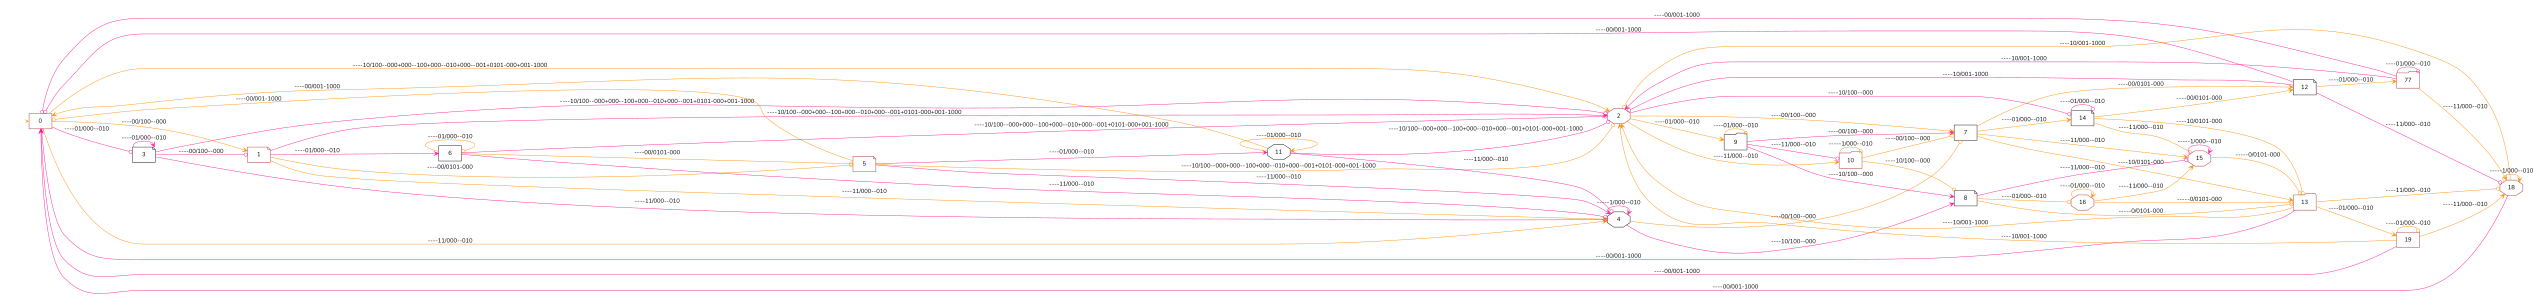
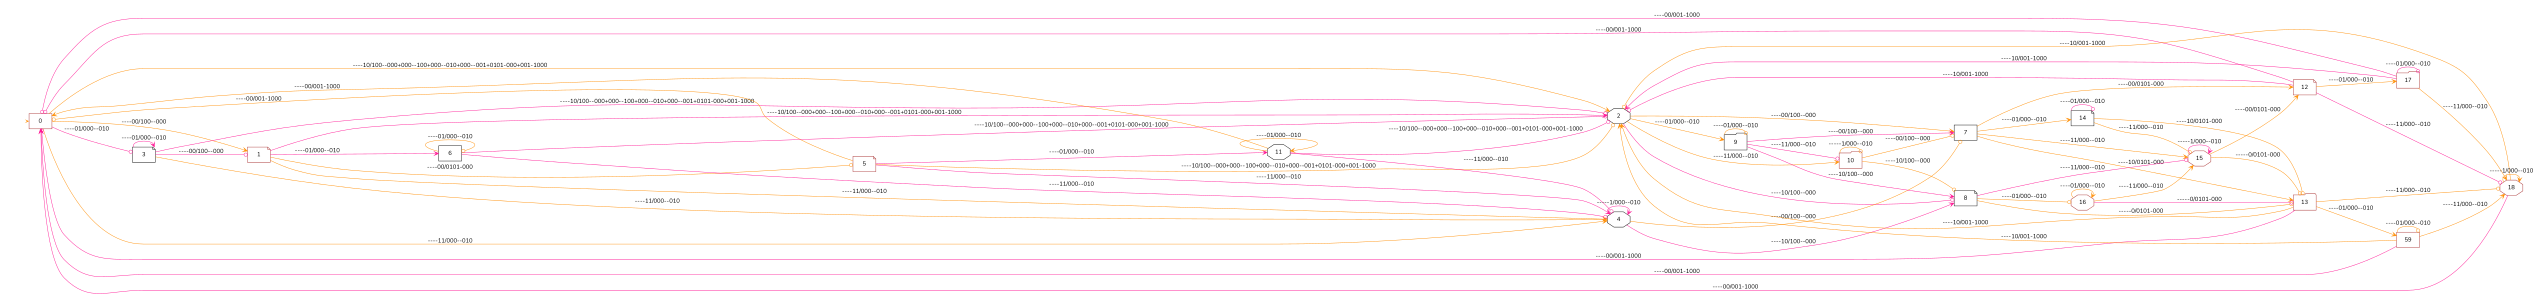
node "77": label "77" -> "17"
node "12": color black -> brown
edge "2" -> "14": now "2" -> "8"
edge "14" -> "12": now "15" -> "12"
node "2": color brown -> black
edge "6" -> "5": removed, label "----00/0101-000"
edge "16" -> "13": color darkorange -> deeppink
edge "3" -> "4": color deeppink -> darkorange
node "19": label "19" -> "59"
